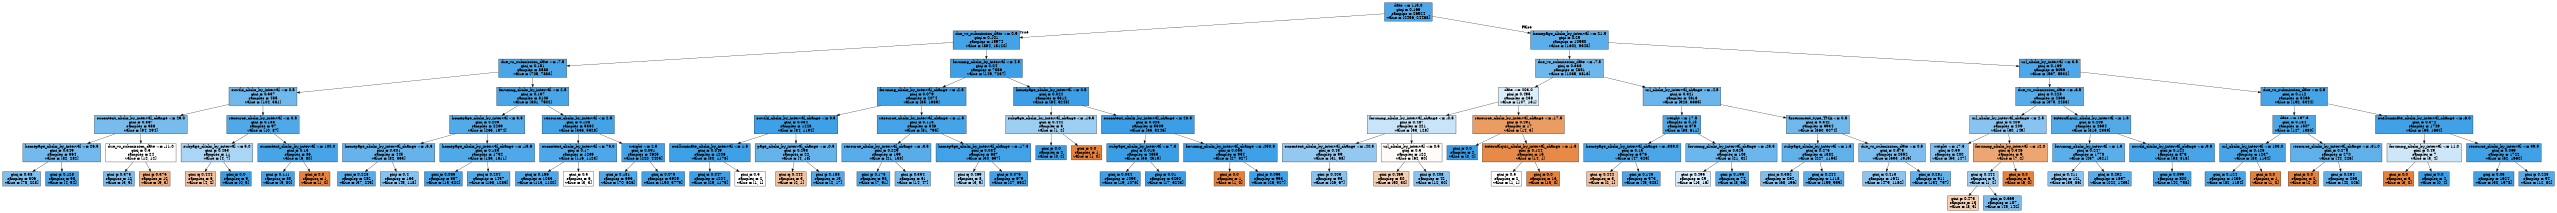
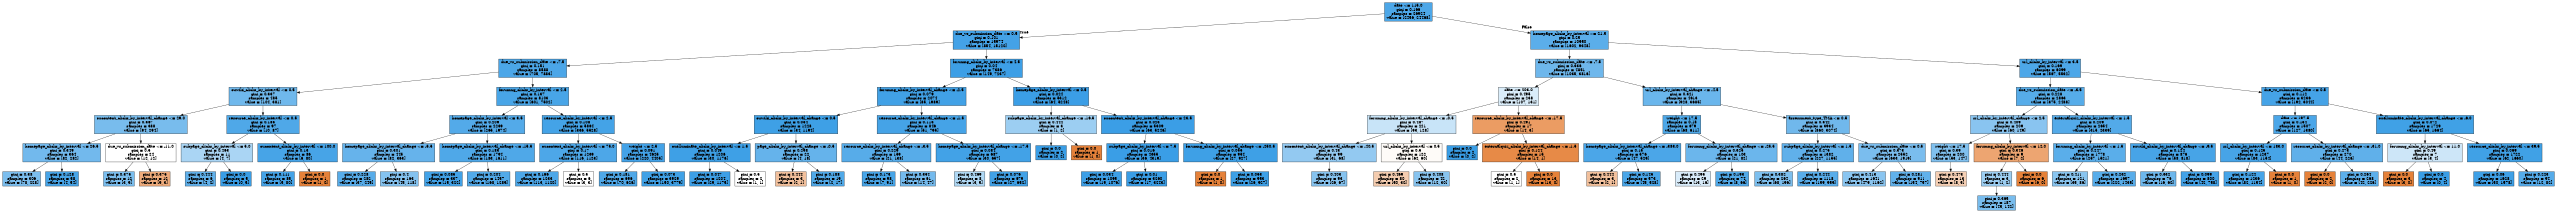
node "gini = 0.444 samples = 6 value = [4, 2]": fillcolor #e581397f -> #399de5cd
node "gini = 0.332 samples = 76 value = [16, 60]": added
node "gini = 0.06 samples = 1624 value = [50, 1578]": label "gini = 0.06 samples = 1624 value = [50, 1578]" -> "gini = 0.06 samples = 1628 value = [50, 1578]"
edge "gini = 0.444 samples = 3 value = [1, 2]" -> "gini = 0.473 samples = 13 value = [8, 5]": now "weight <= 17.5 gini = 0.39 samples = 200 value = [53, 147]" -> "gini = 0.473 samples = 13 value = [8, 5]"
